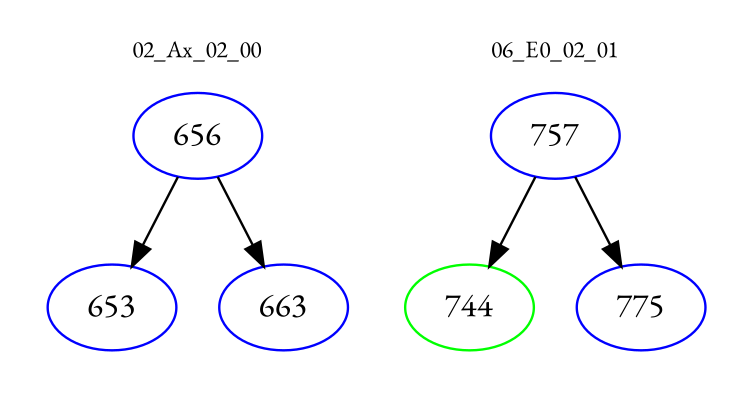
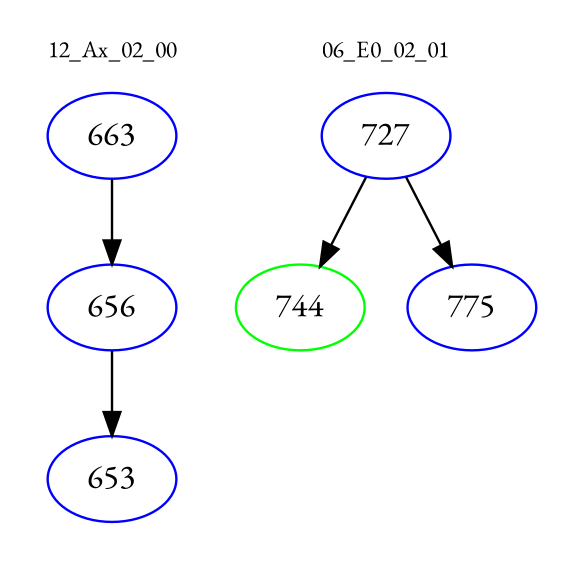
cluster "02_Ax_02_00": label "02_Ax_02_00" -> "12_Ax_02_00"
node "757": label "757" -> "727"
edge "656" -> "663": reversed
